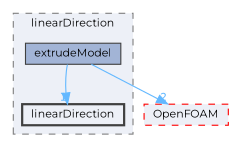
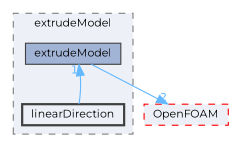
cluster "linearDirection": label "linearDirection" -> "extrudeModel"
edge "extrudeModel" -> "linearDirection": reversed
